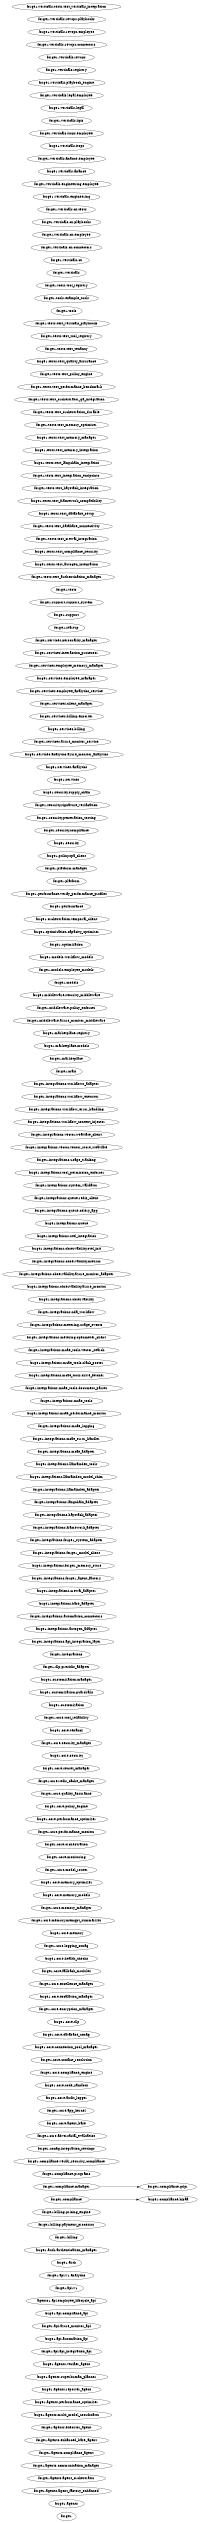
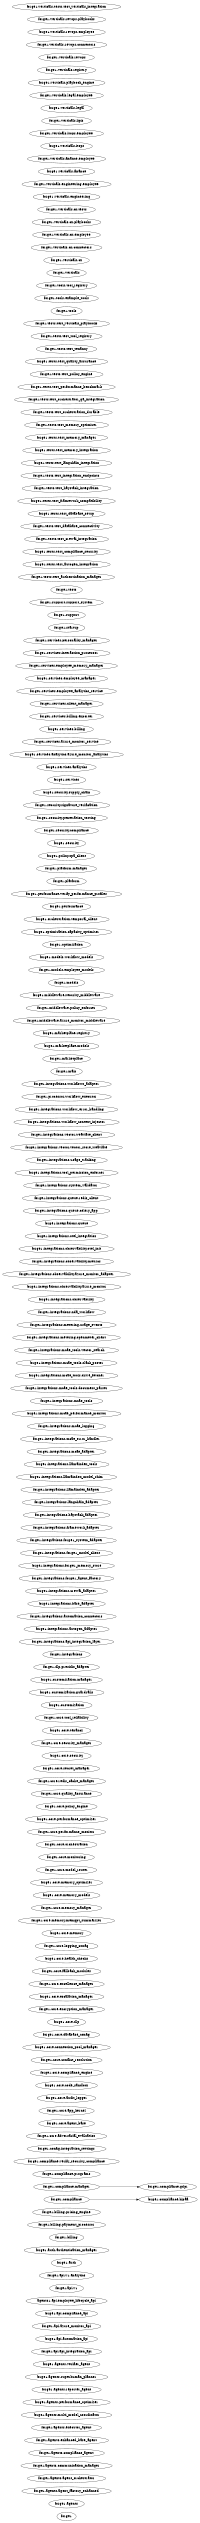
node "forge1.integrations.workflow_executor": label "forge1.integrations.workflow_executor" -> "forge1.processor.workflow_executor"
